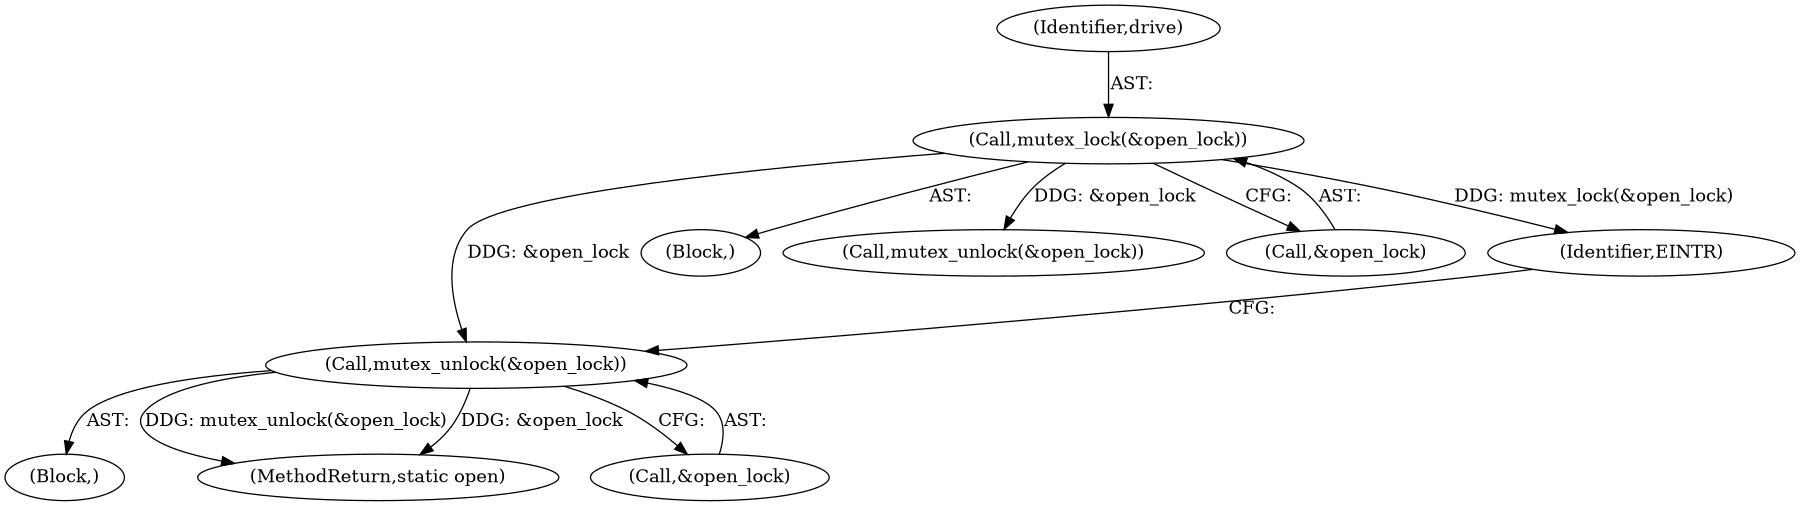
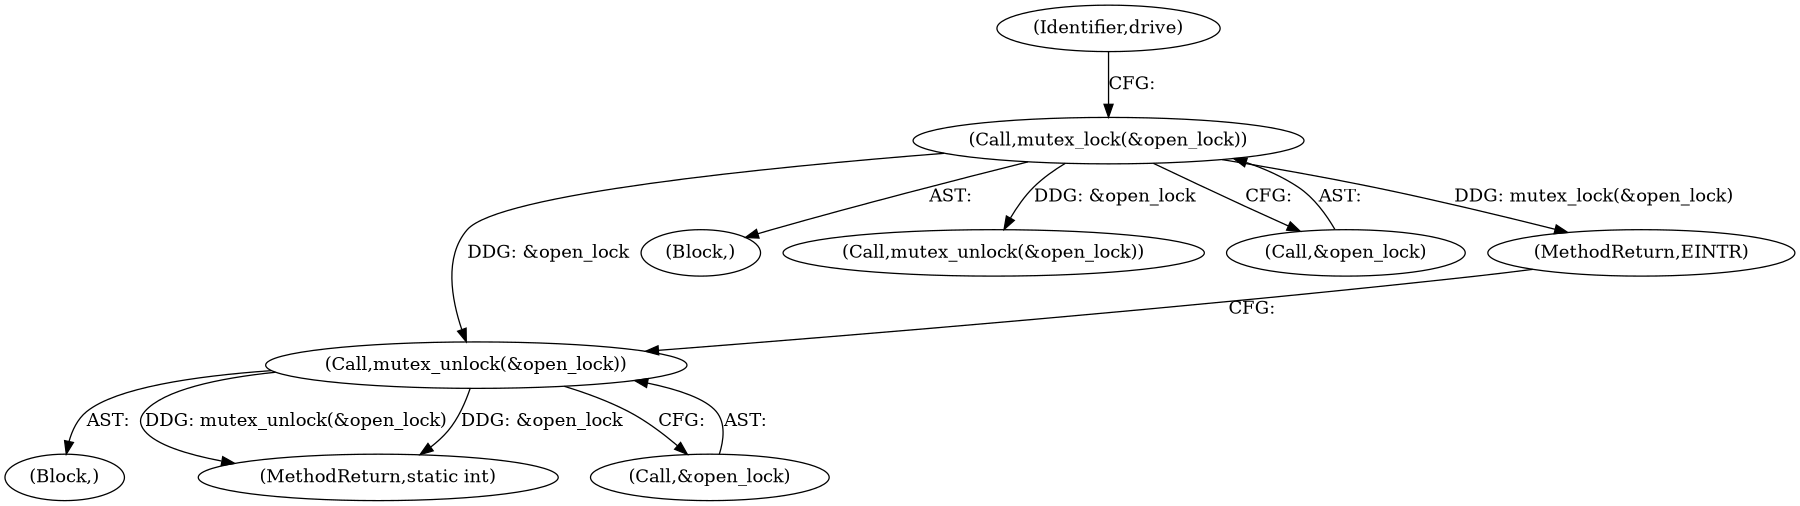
edge "(Identifier,drive)" -> "(Call,mutex_lock(&open_lock))": label "AST: " -> "CFG: "
node "(Identifier,EINTR)": label "(Identifier,EINTR)" -> "(MethodReturn,EINTR)"
node "(MethodReturn,static open)": label "(MethodReturn,static open)" -> "(MethodReturn,static int)"
